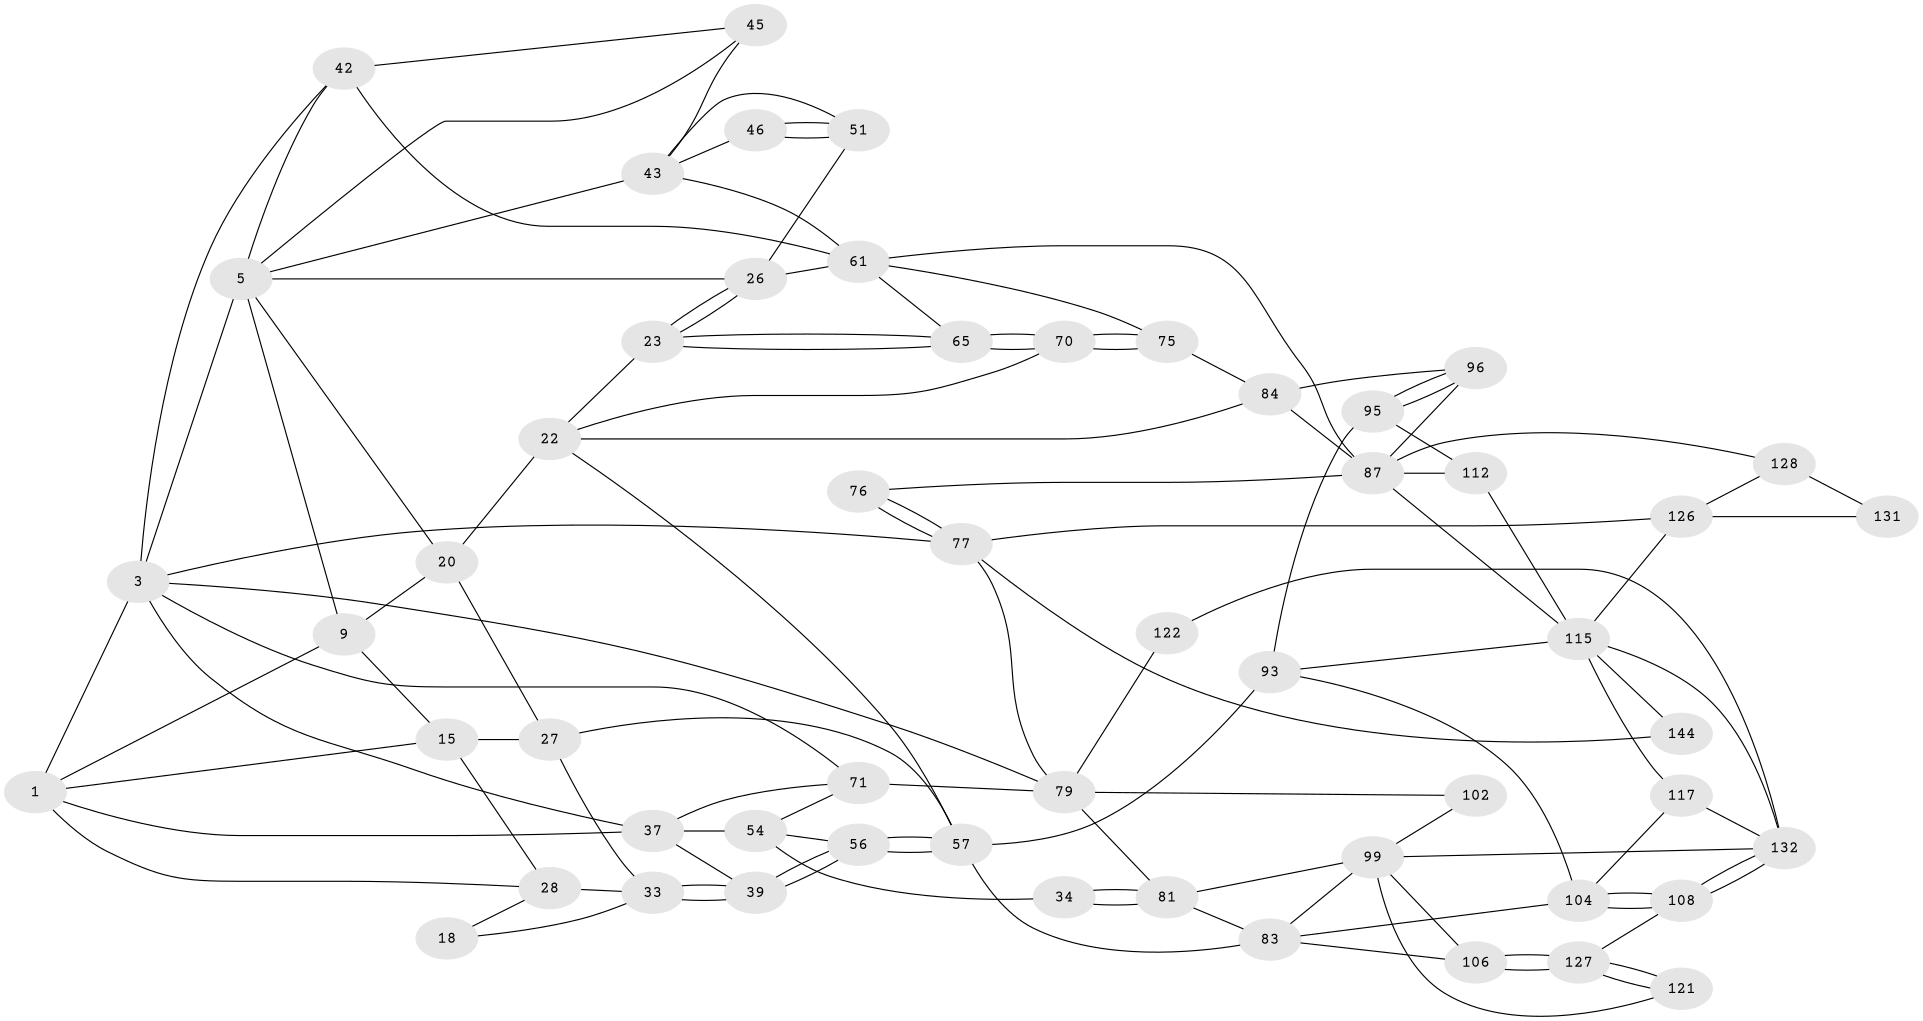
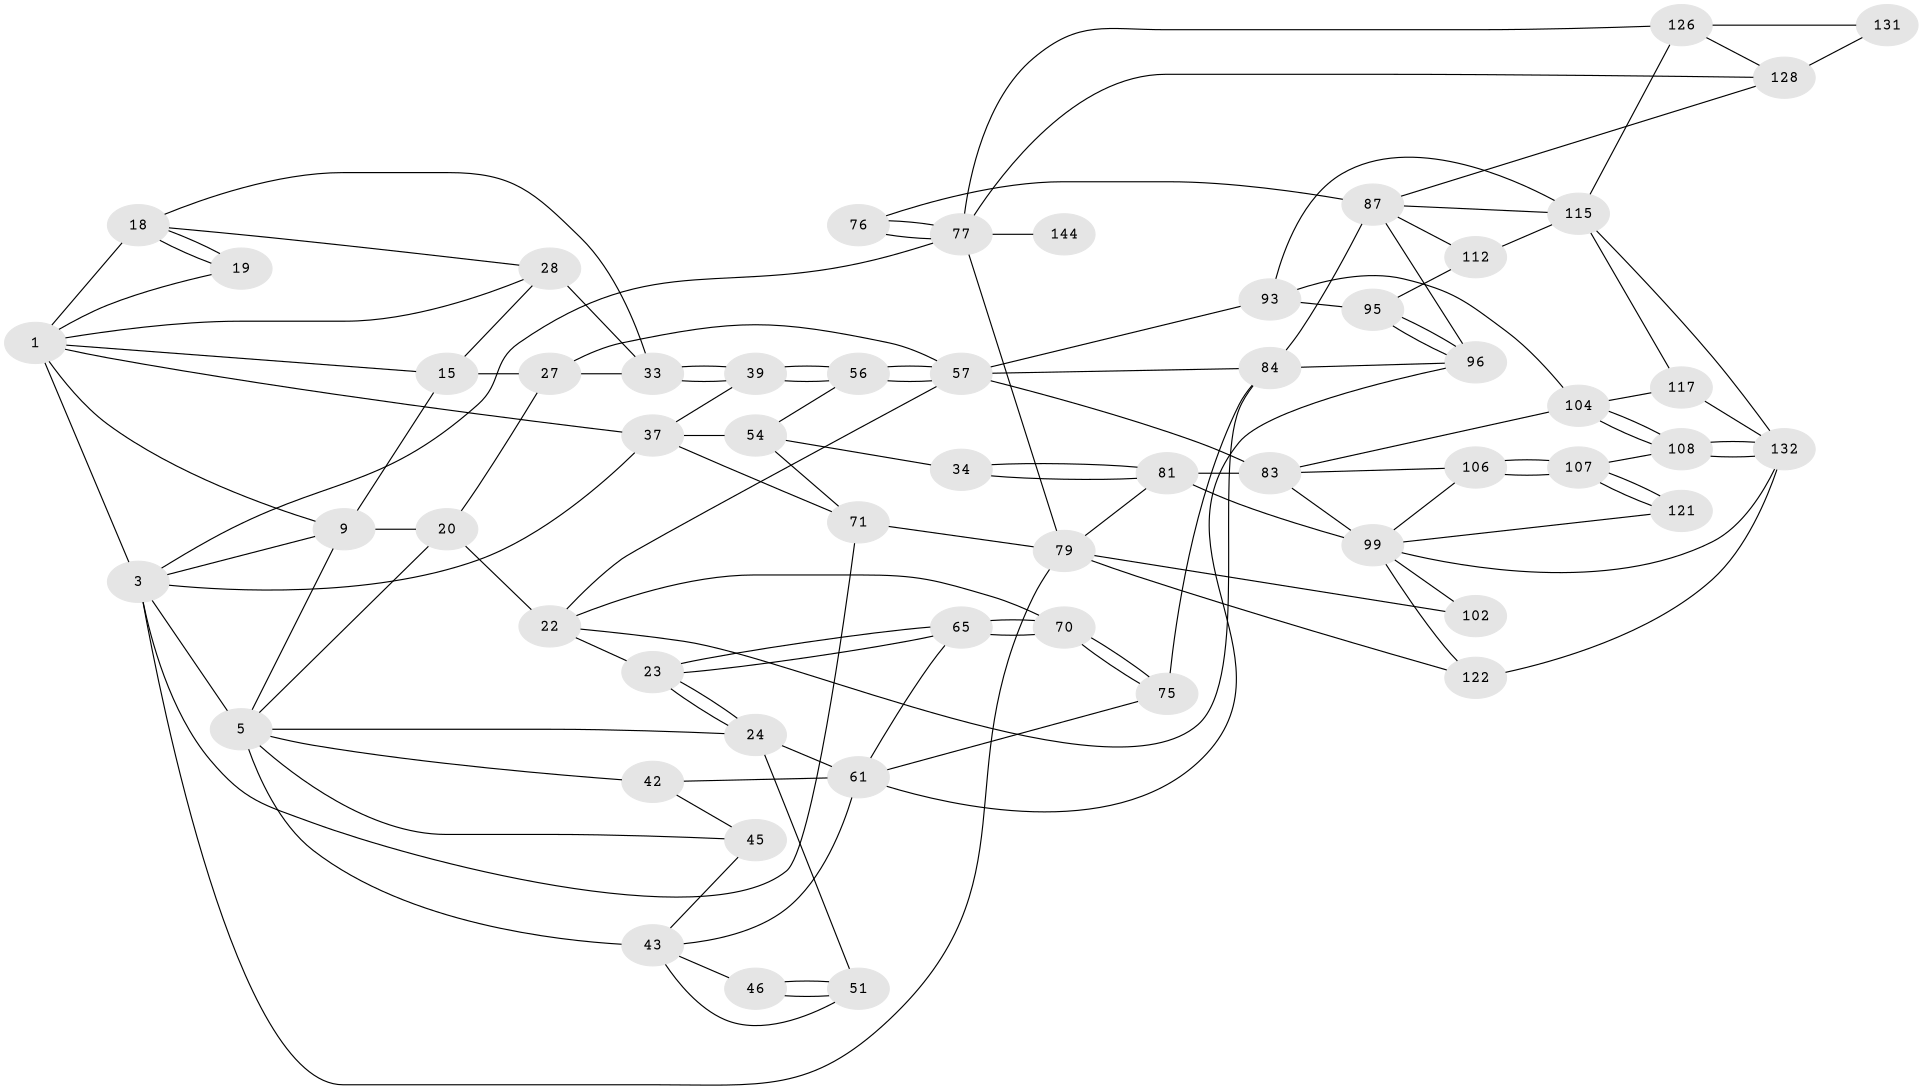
edge "128" -- "77": added
edge "61" -- "87": now "61" -- "96"
node "19": added
node "26": label "26" -> "24"
edge "18" -- "1": added
edge "42" -- "3": now "9" -- "3"
edge "84" -- "57": added
edge "99" -- "122": added
edge "115" -- "144": removed
node "127": label "127" -> "107"
